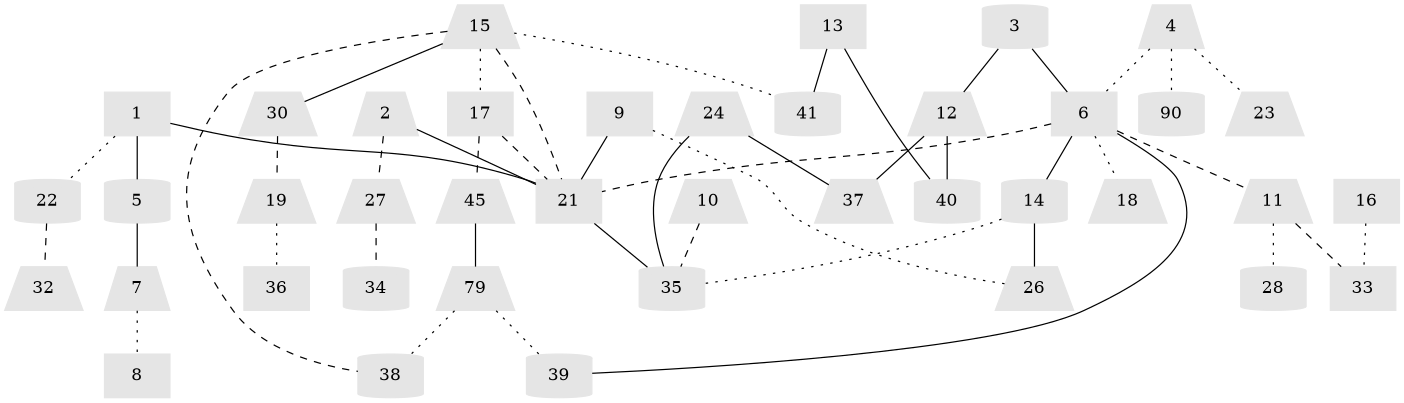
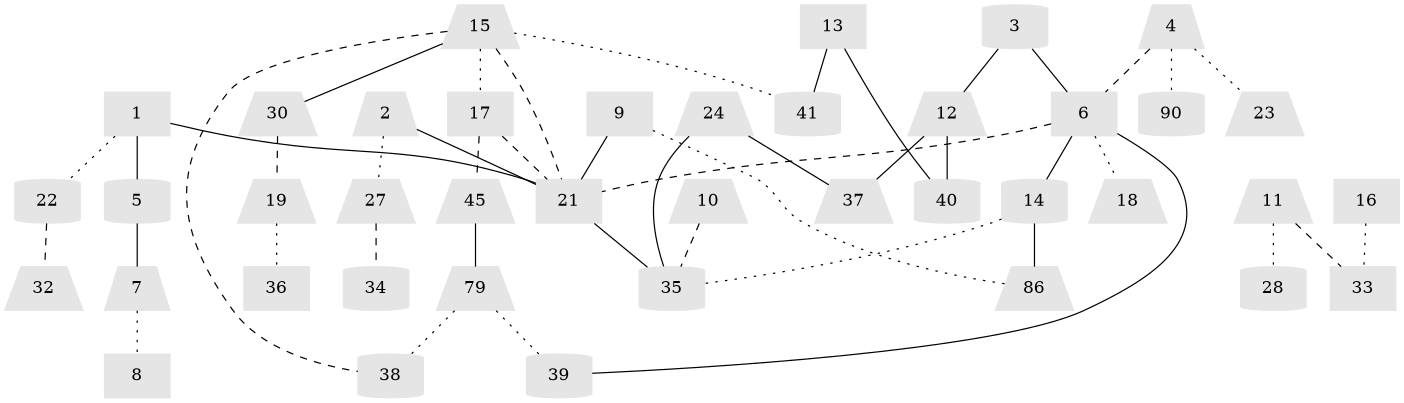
edge "4" -- "6": style dotted -> dashed
edge "2" -- "27": style dashed -> dotted
edge "6" -- "11": removed
node "26": label "26" -> "86"
